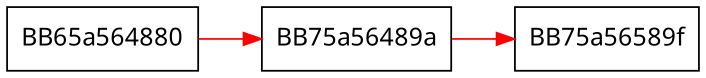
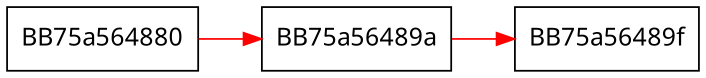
node "BB65a564880": label "BB65a564880" -> "BB75a564880"
node "BB75a56589f": label "BB75a56589f" -> "BB75a56489f"
